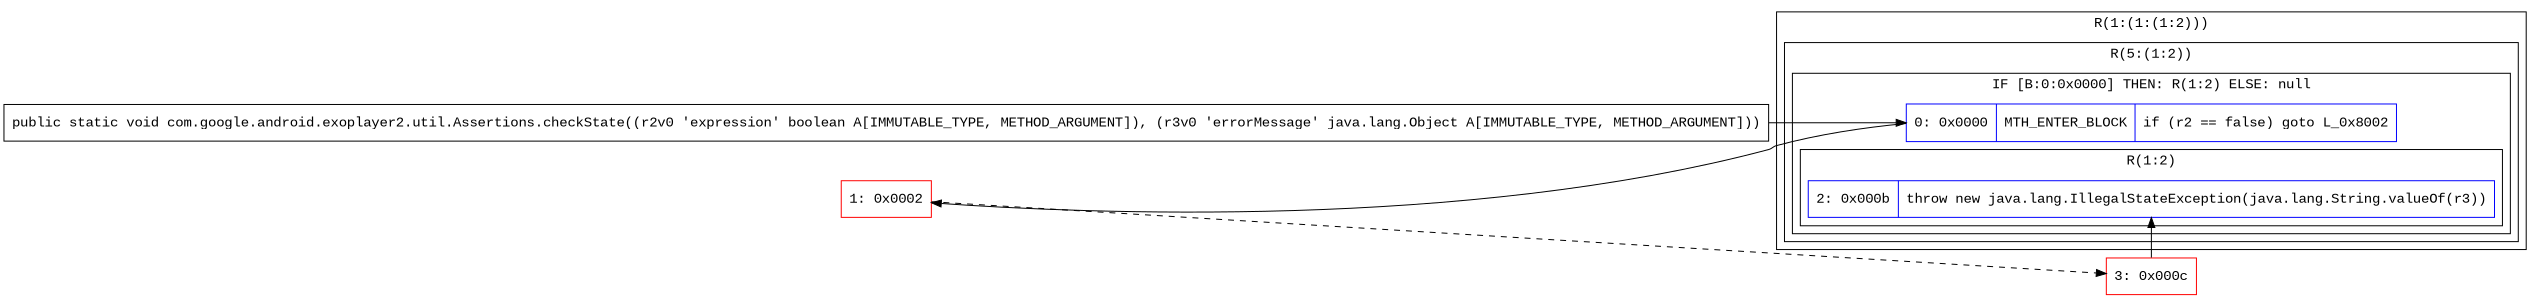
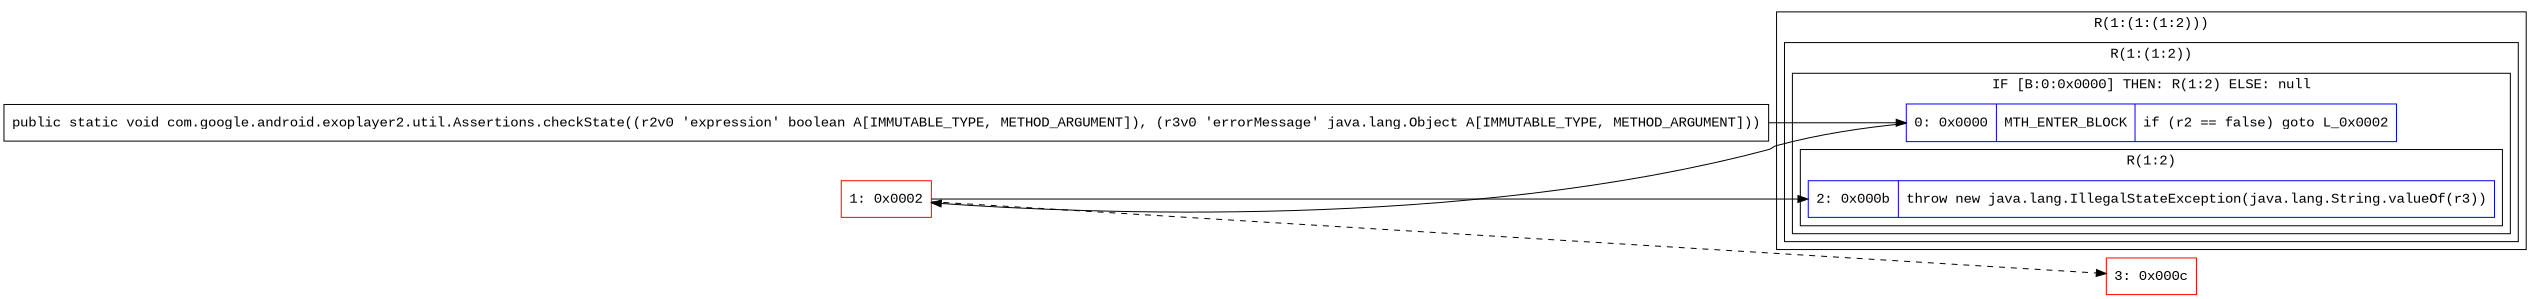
cluster "R(5:(1:2))": label "R(5:(1:2))" -> "R(1:(1:2))"
node "0: 0x0000": text "if (r2 == false) goto L_0x8002" -> "if (r2 == false) goto L_0x0002"
edge "3: 0x000c" -> "2: 0x000b": now "1: 0x0002" -> "2: 0x000b"
